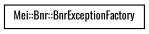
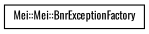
node "Mei::Bnr::BnrExceptionFactory": label "Mei::Bnr::BnrExceptionFactory" -> "Mei::Mei::BnrExceptionFactory"
